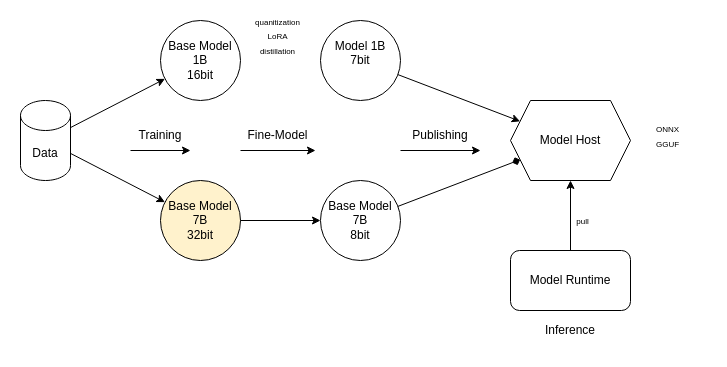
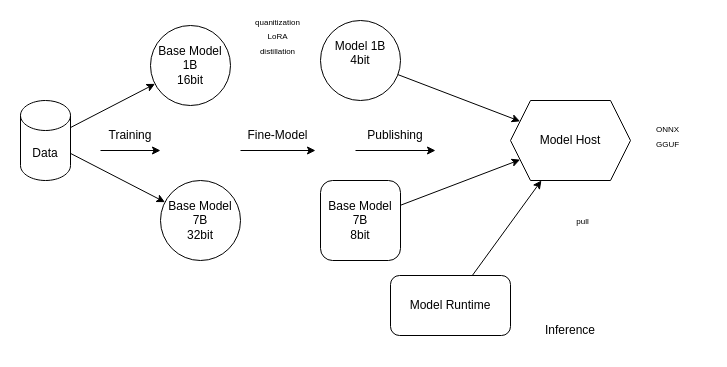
node "Base Model 1B 16bit": moved (201, 61) -> (191, 66)
node "Model 1B 7bit": label "Model 1B 7bit" -> "Model 1B 4bit"
node "Training": moved (161, 136) -> (131, 136)
node "Publishing": moved (441, 136) -> (396, 136)
edge "Base Model 7B 8bit" -> "Model Host": arrowhead diamond -> classic
node "Base Model 7B 32bit": fillcolor #fff2cc -> #ffffff
edge "Base Model 7B 32bit" -> "Base Model 7B 8bit": removed
node "Base Model 7B 8bit": shape ellipse -> rounded rectangle
node "Model Runtime": moved (571, 281) -> (451, 306)
